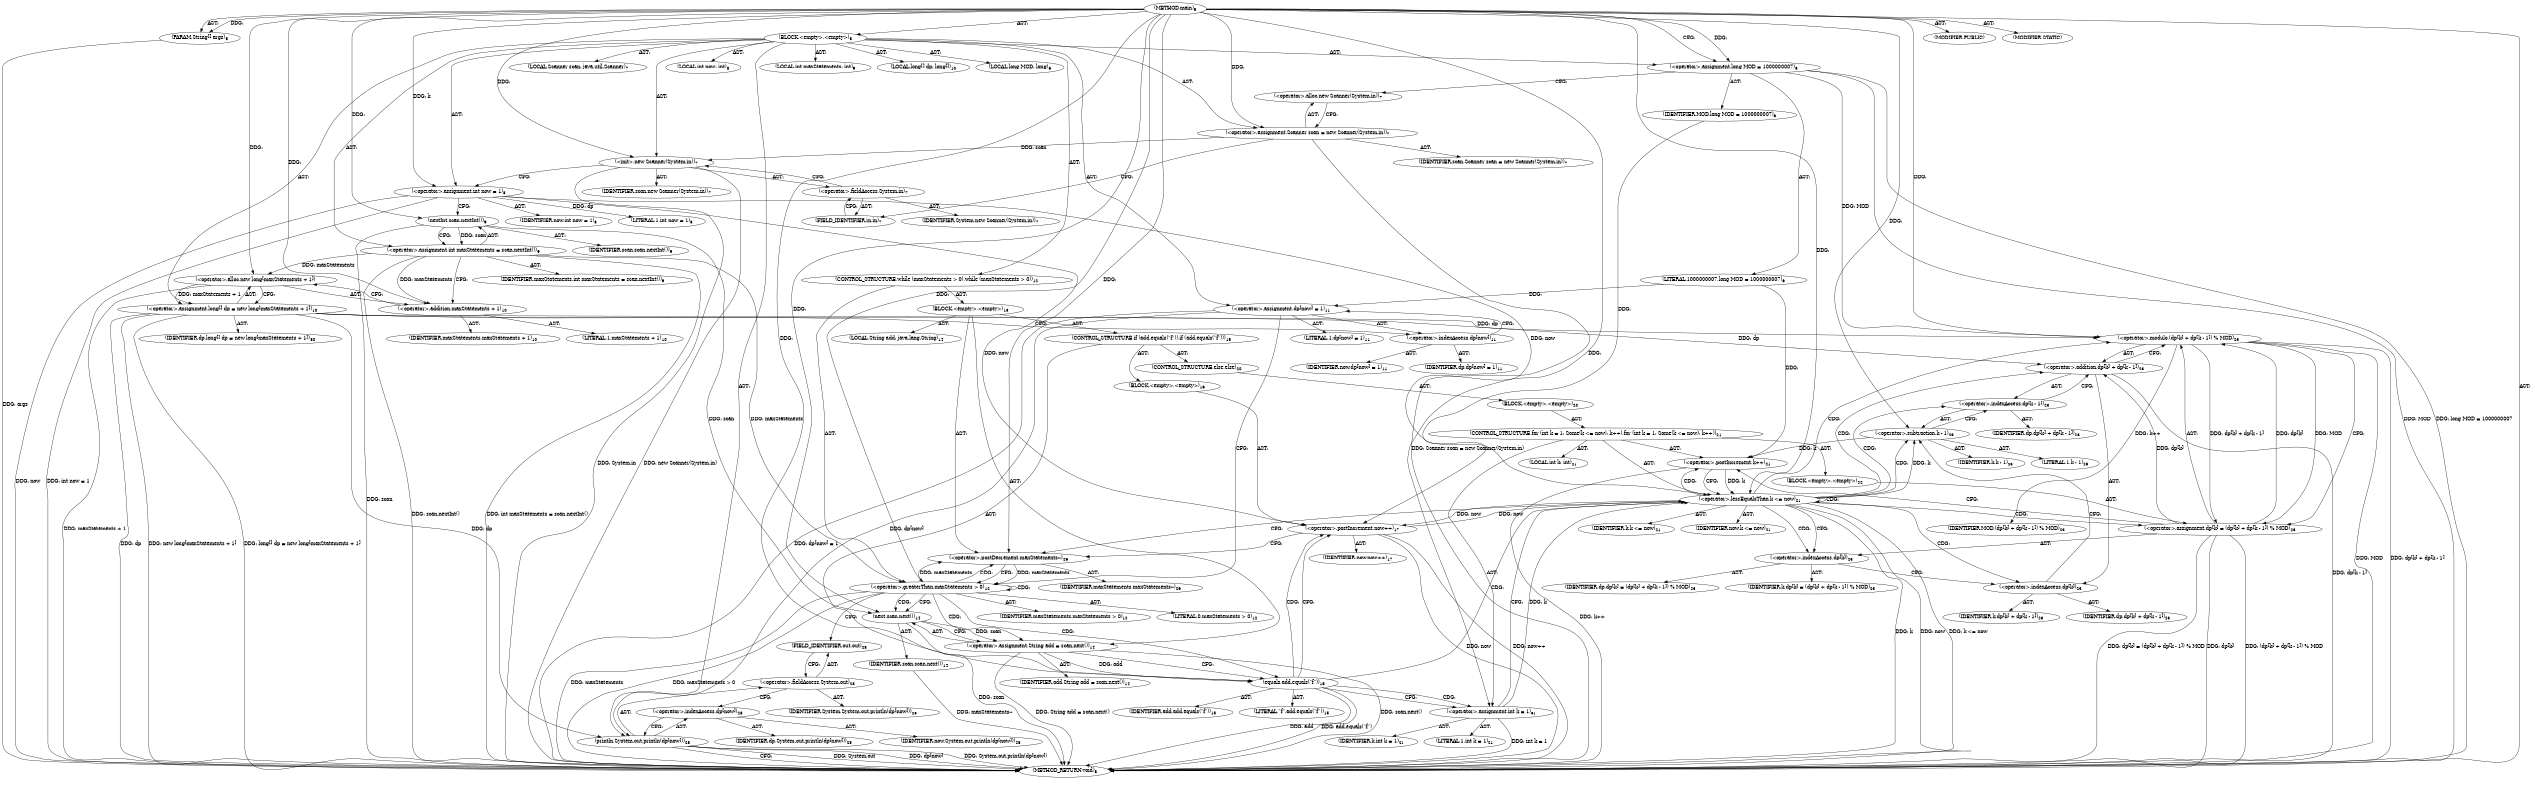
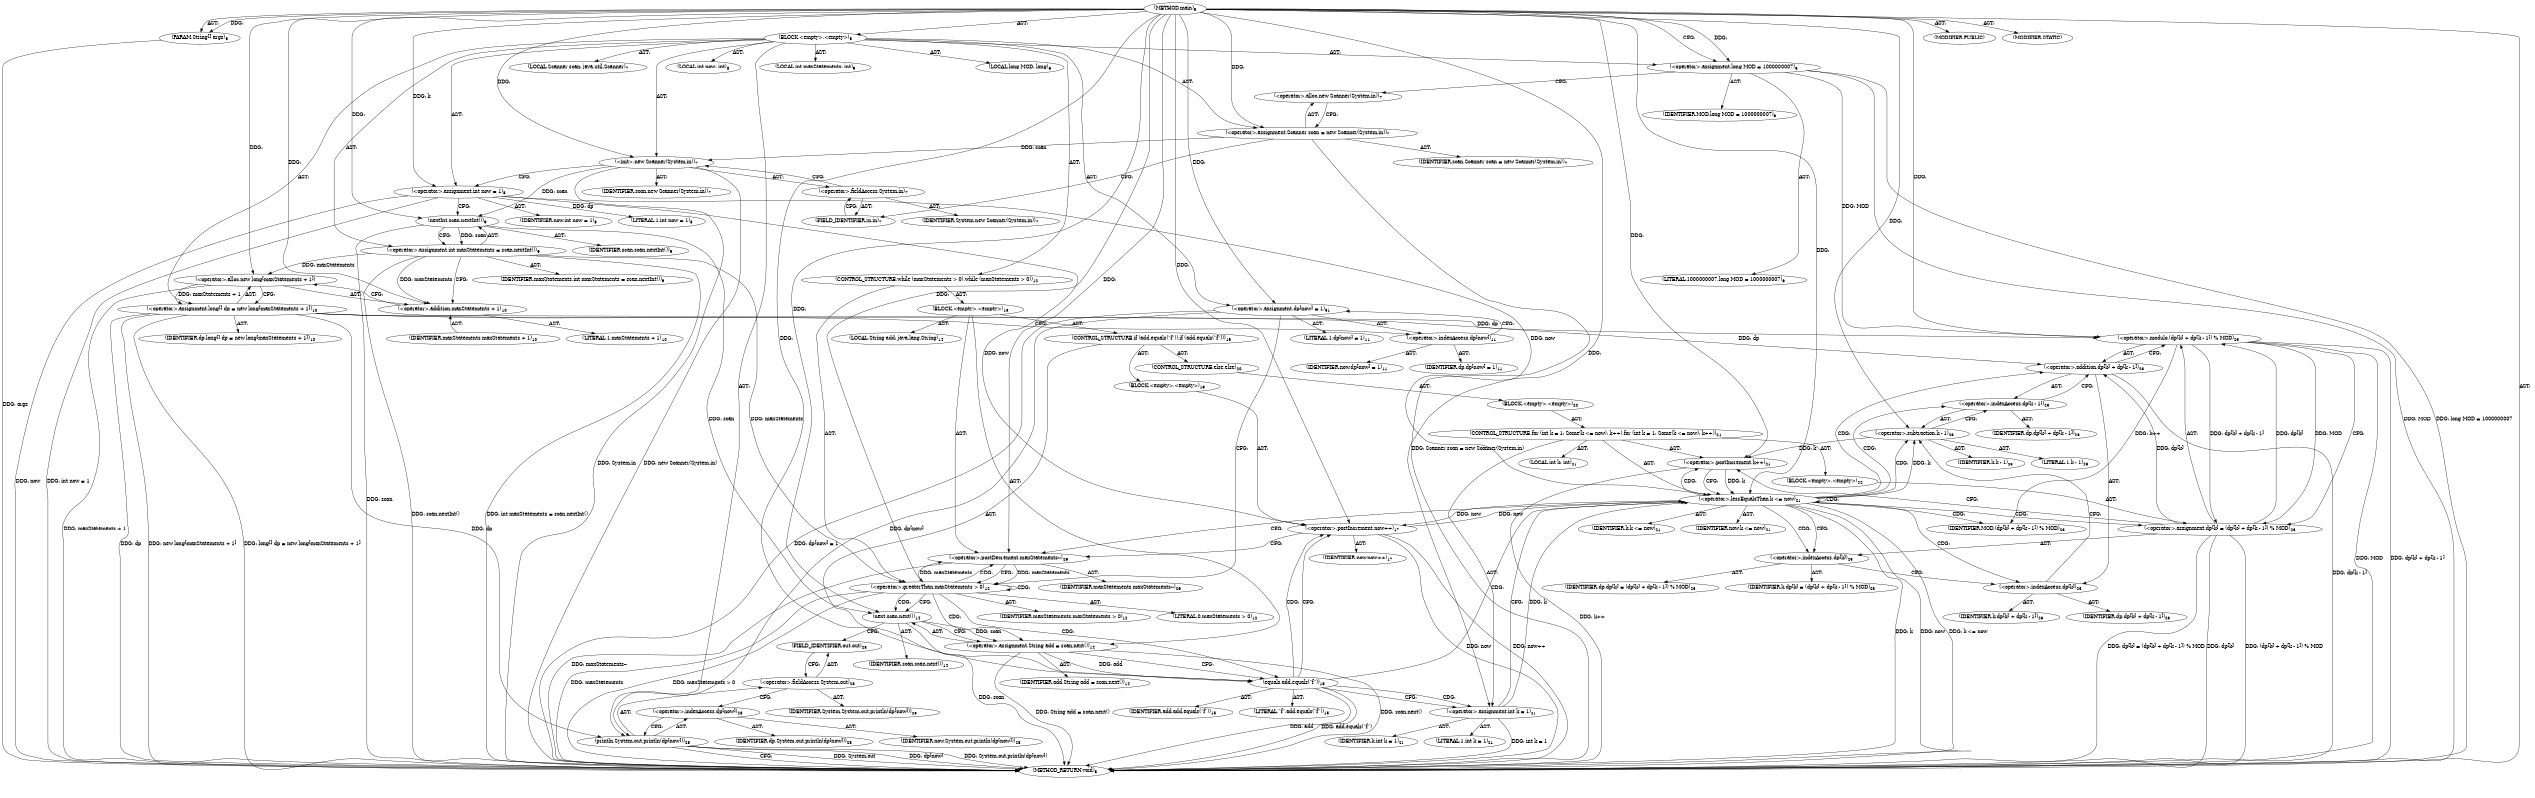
node "(LOCAL,long[] dp: long[])": removed
edge "(<init>,new Scanner(System.in))" -> "(nextInt,scan.nextInt())": added, label "DDG: scan"
edge "(LITERAL,1000000007,long MOD = 1000000007)" -> "(<operator>.assignment,dp[now] = 1)": now "(METHOD,main)" -> "(<operator>.assignment,dp[now] = 1)"
node "(<operator>.assignment,dp[now] = 1)": text "11" -> "51"
edge "(<operator>.addition,maxStatements + 1)" -> "(IDENTIFIER,maxStatements,maxStatements + 1)": reversed
node "(IDENTIFIER,dp,long[] dp = new long[maxStatements + 1])": text "80" -> "10"
edge "(LITERAL,1000000007,long MOD = 1000000007)" -> "(<operator>.postIncrement,k++)": now "(METHOD,main)" -> "(<operator>.postIncrement,k++)"
edge "(<operator>.lessEqualsThan,k <= now)" -> "(<operator>.modulo,(dp[k] + dp[k - 1]) % MOD)": now "(<operator>.lessEqualsThan,k <= now)" -> "(IDENTIFIER,MOD,(dp[k] + dp[k - 1]) % MOD)"
edge "(IDENTIFIER,MOD,long MOD = 1000000007)" -> "(<operator>.postIncrement,now++)": now "(METHOD,main)" -> "(<operator>.postIncrement,now++)"
edge "(<operator>.greaterThan,maxStatements > 0)" -> "(FIELD_IDENTIFIER,out,out)": now "(next,scan.next())" -> "(FIELD_IDENTIFIER,out,out)"
node "(<operator>.assignment,int k = 1)": text "51" -> "21"
edge "(IDENTIFIER,scan,scan.next())" -> "(METHOD_RETURN,void)": now "(<operator>.postDecrement,maxStatements--)" -> "(METHOD_RETURN,void)"
